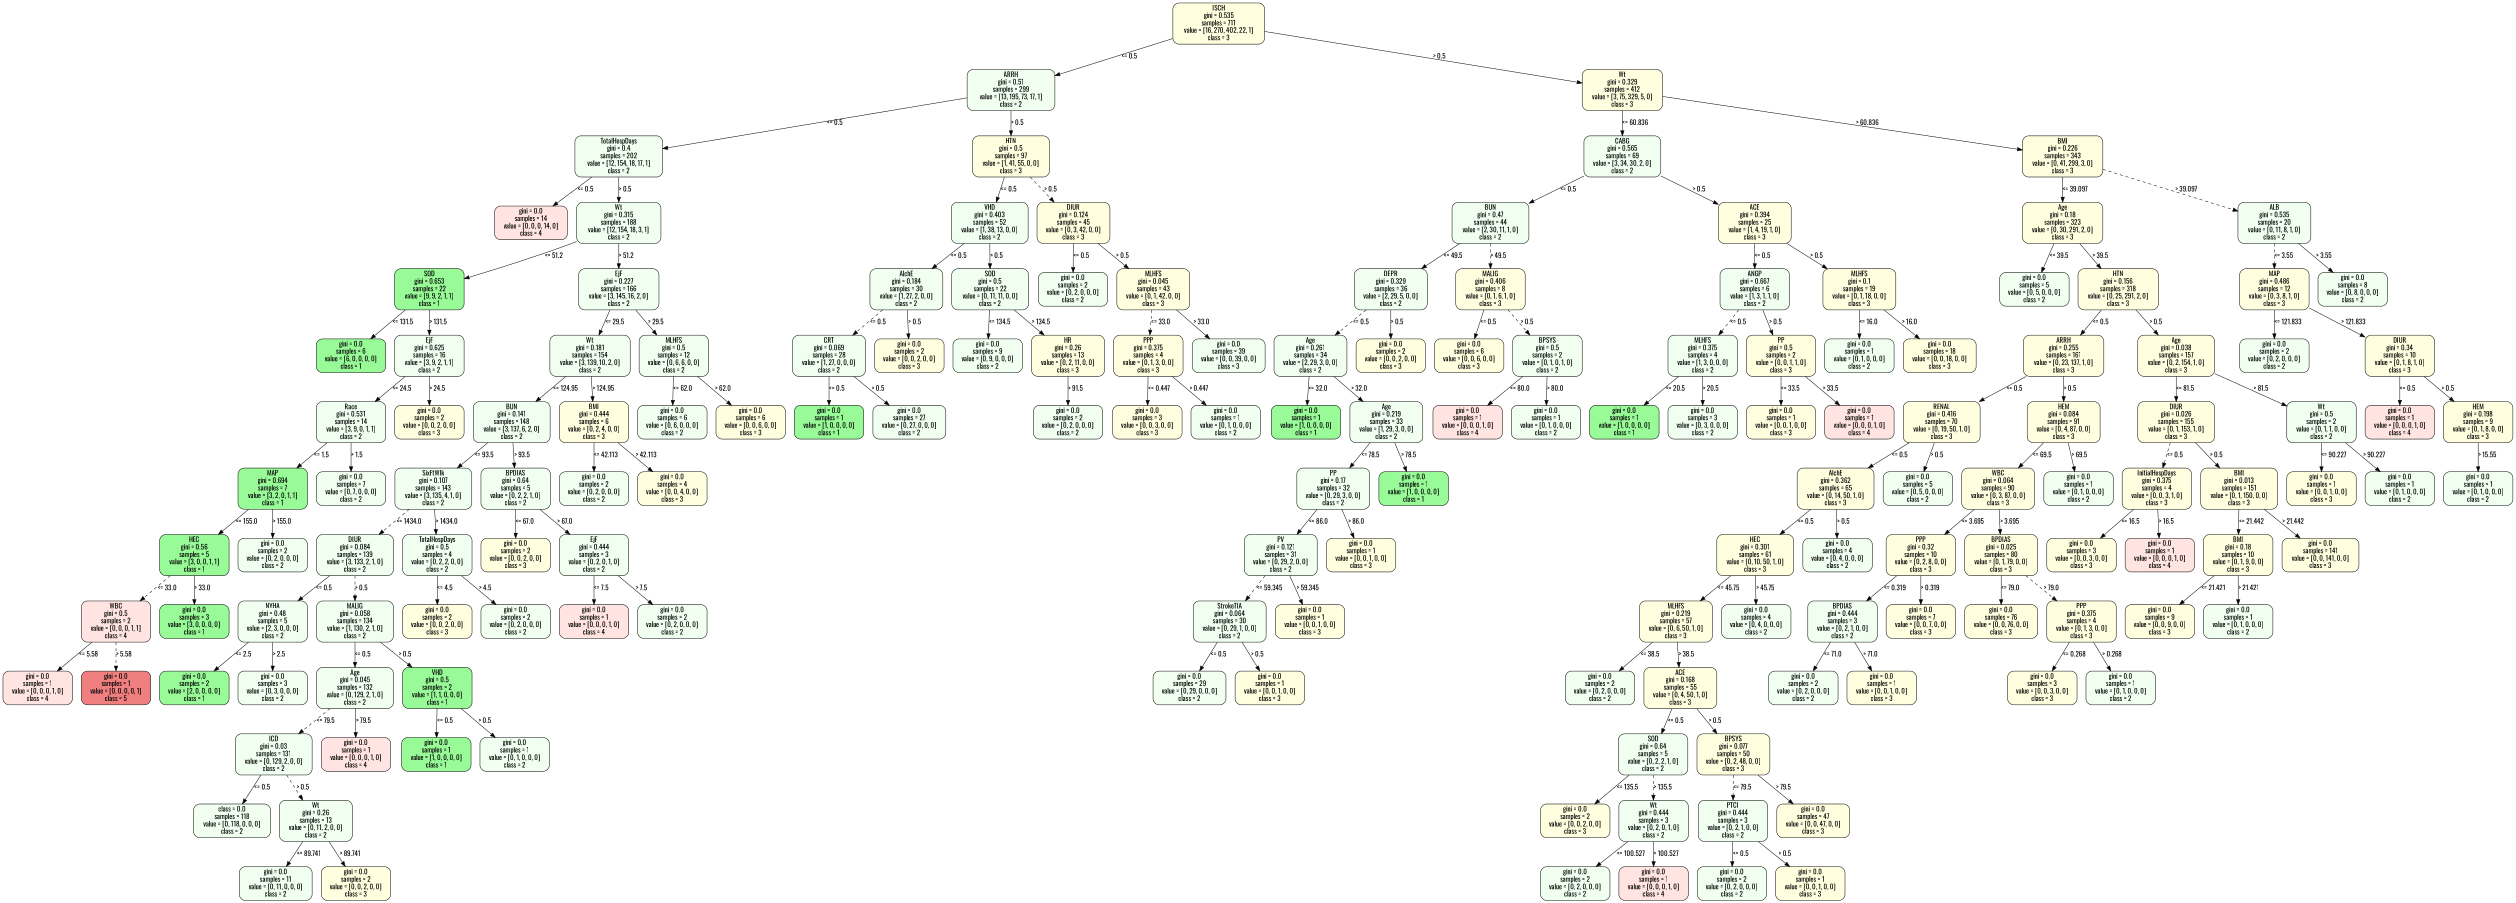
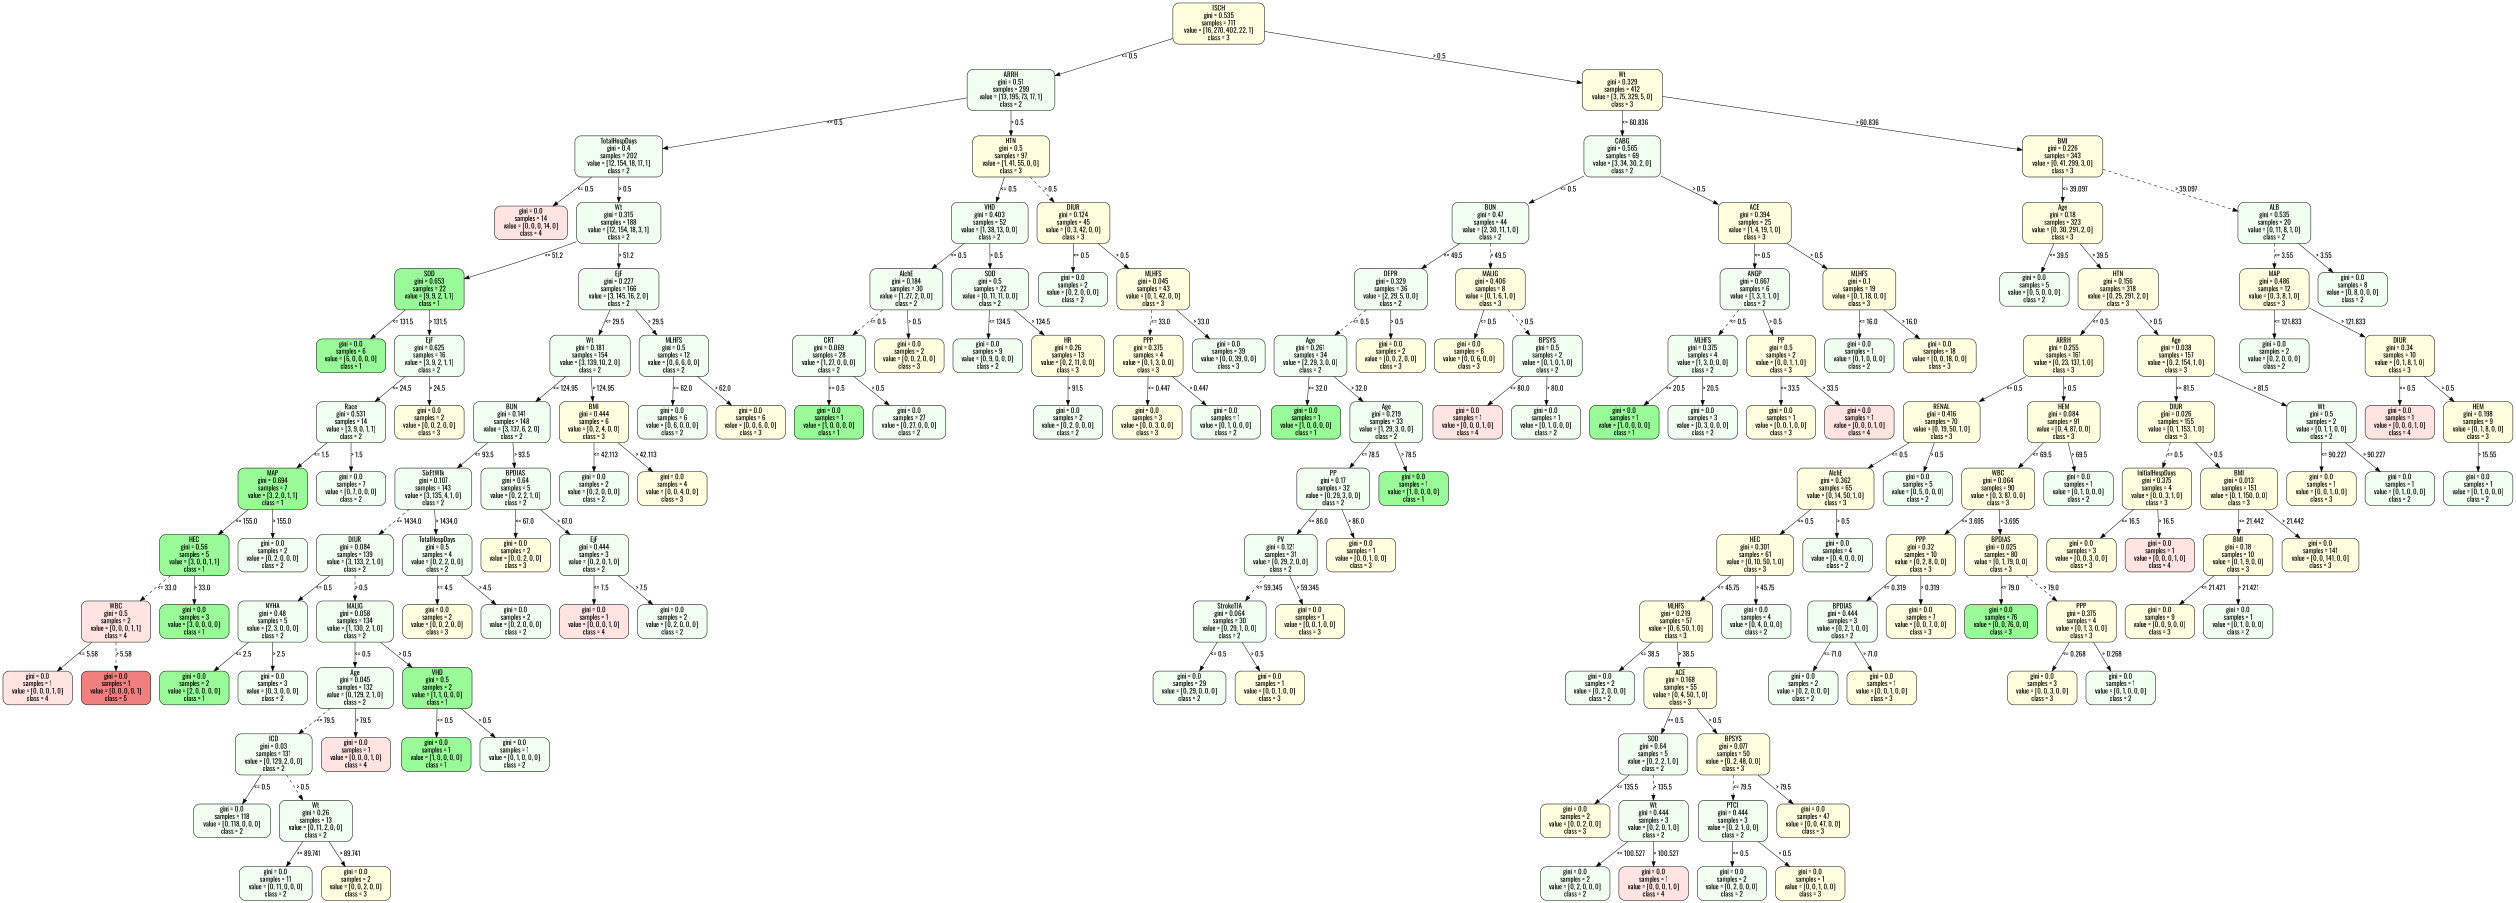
node "gini = 0.0 samples = 76 value = [0, 0, 76, 0, 0] class = 3": fillcolor lightyellow -> palegreen
node "class = 0.0 samples = 118 value = [0, 118, 0, 0, 0] class = 2": label "class = 0.0 samples = 118 value = [0, 118, 0, 0, 0] class = 2" -> "gini = 0.0 samples = 118 value = [0, 118, 0, 0, 0] class = 2"
